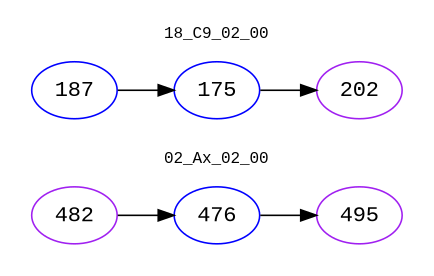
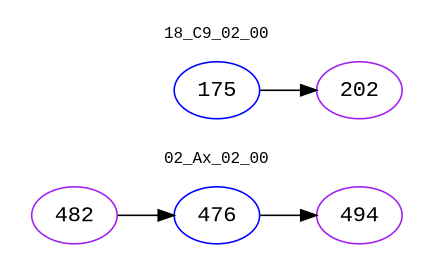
node "187": removed
node "495": label "495" -> "494"
